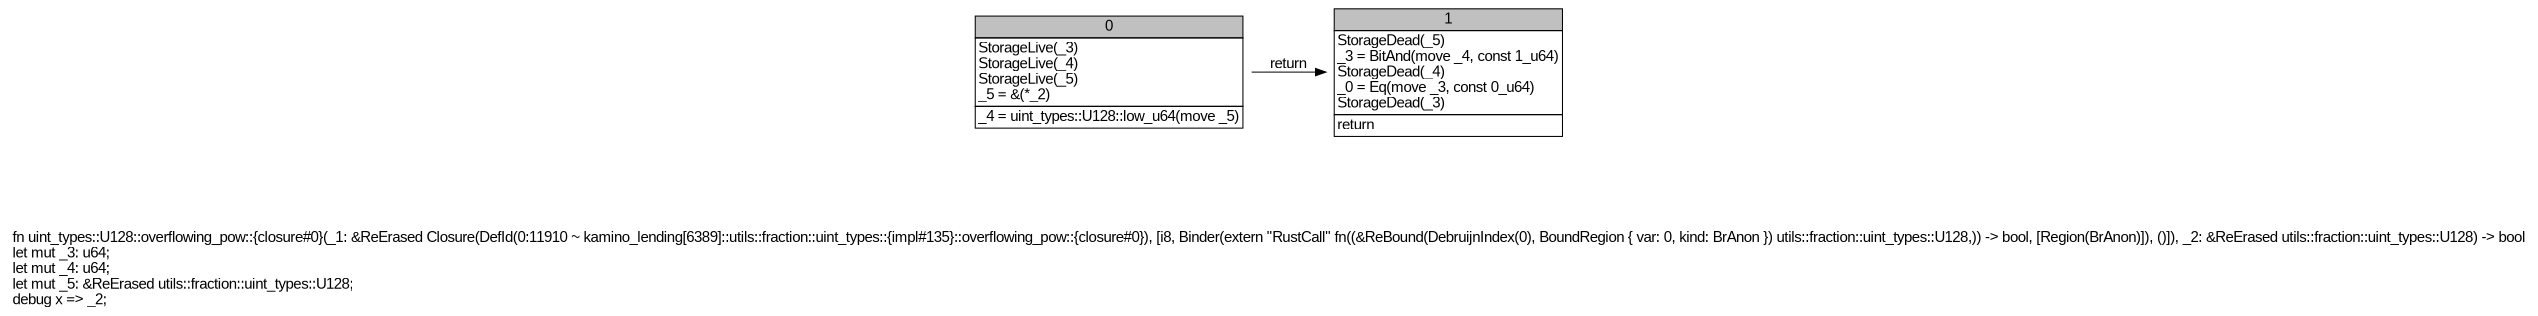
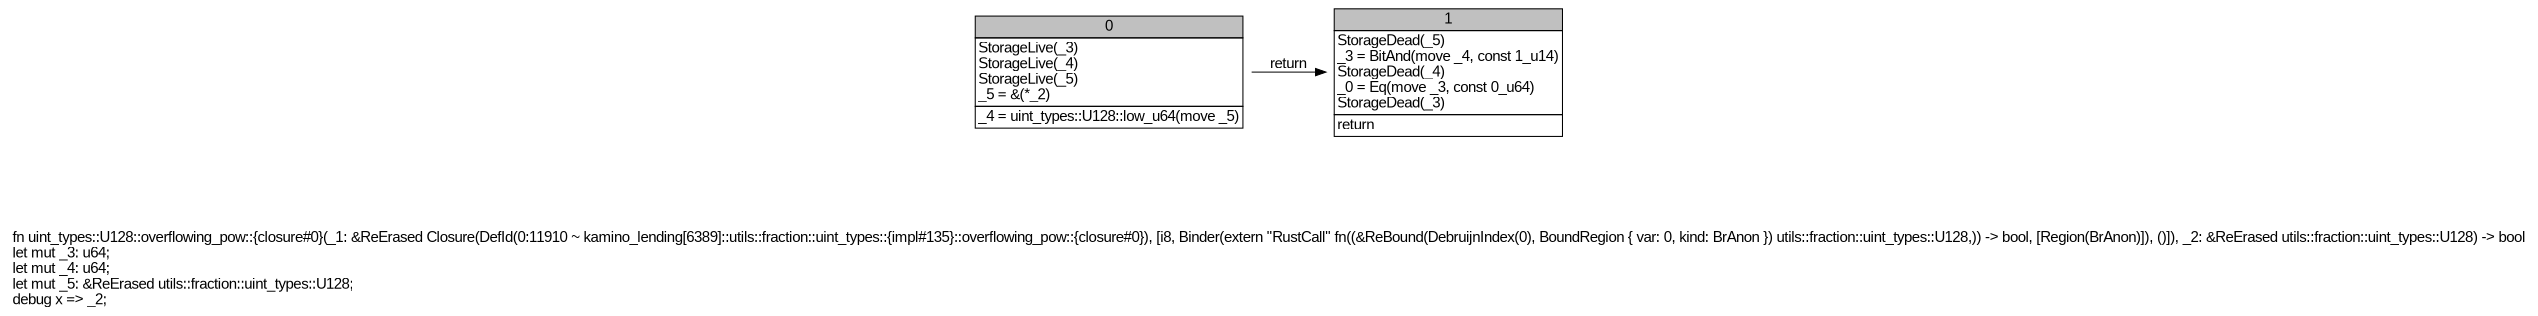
node "1": text "_3 = BitAnd(move _4, const 1_u64)" -> "_3 = BitAnd(move _4, const 1_u14)"
